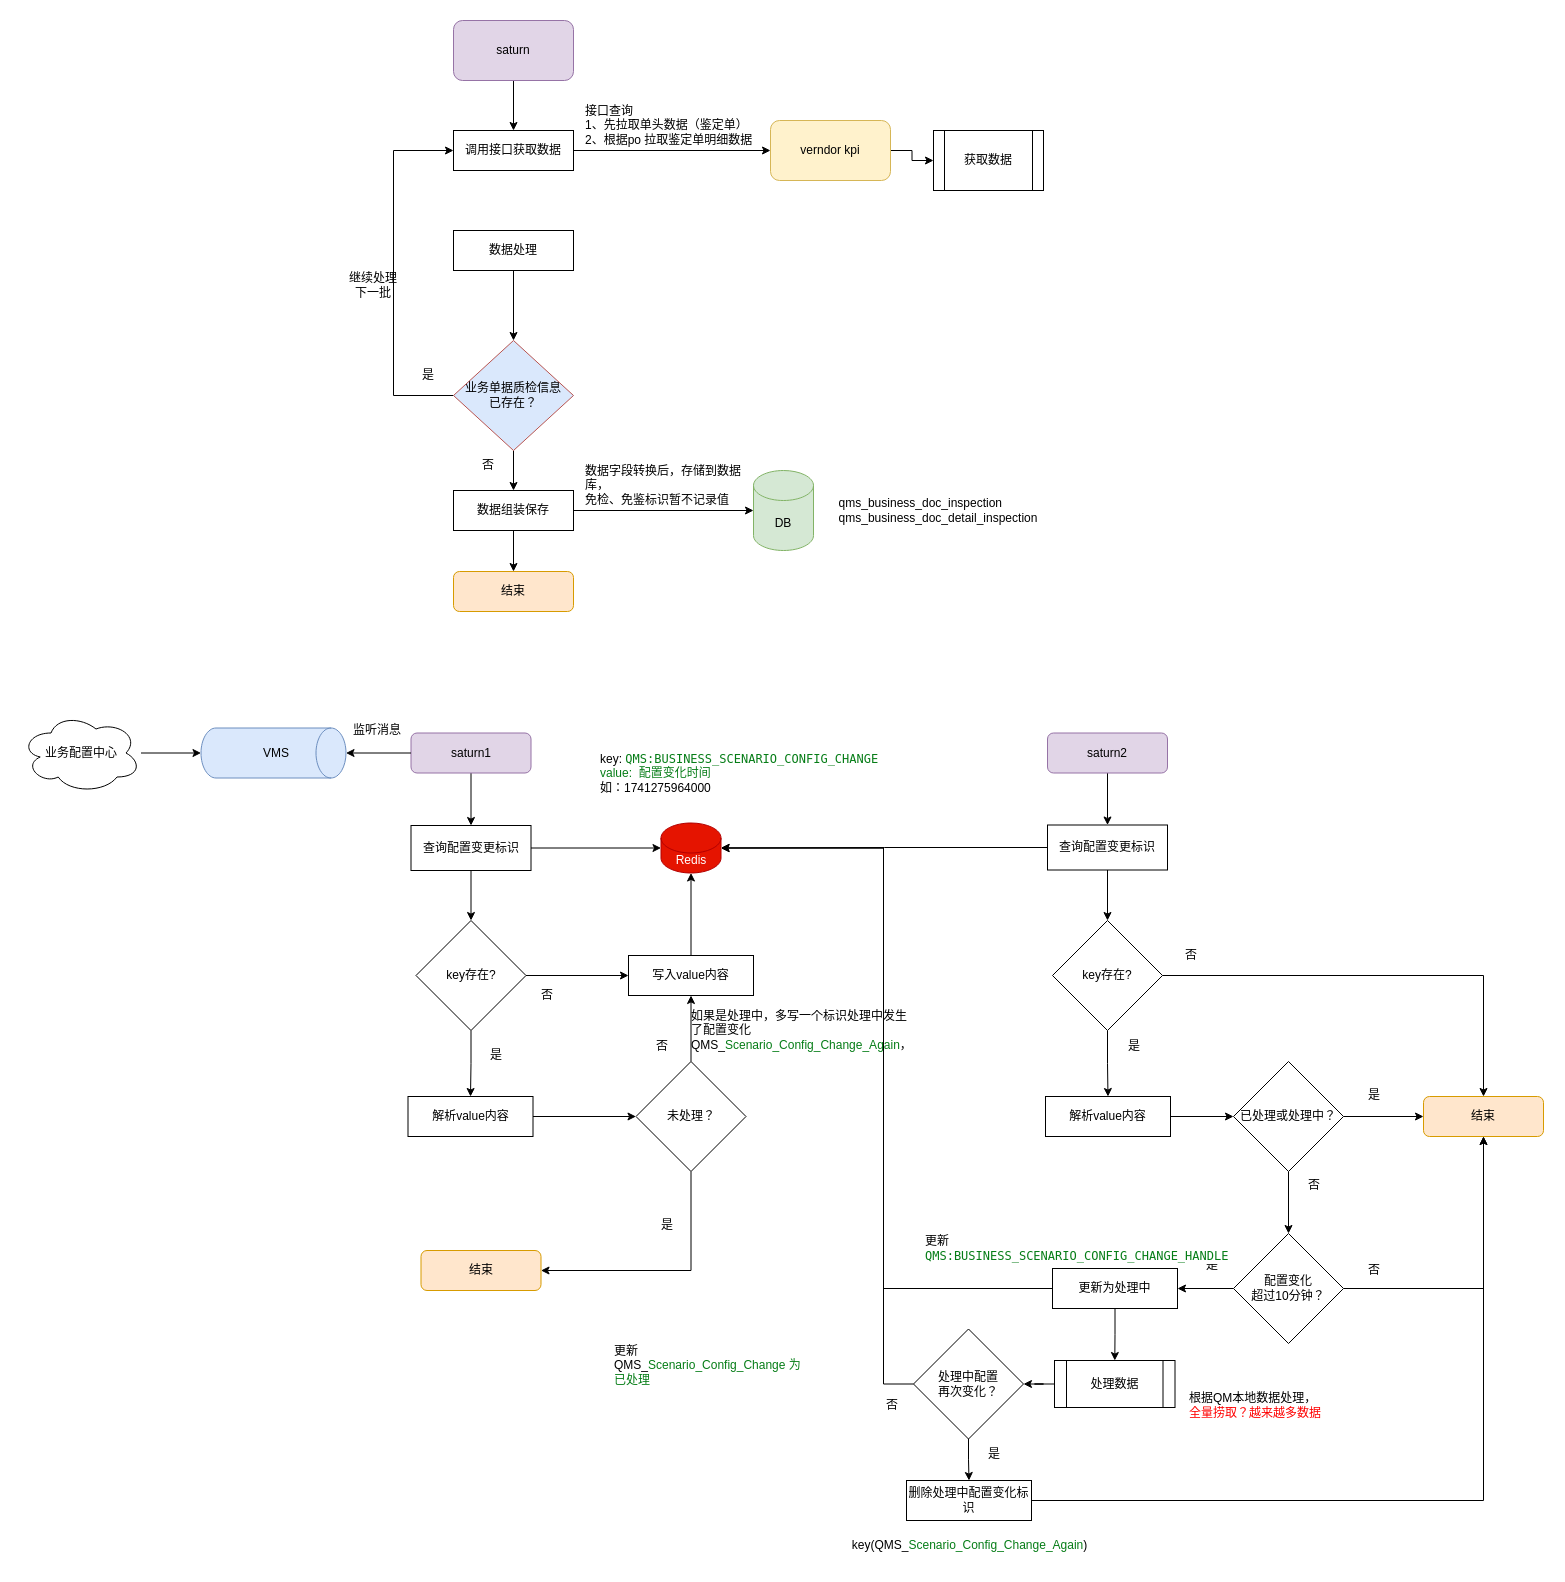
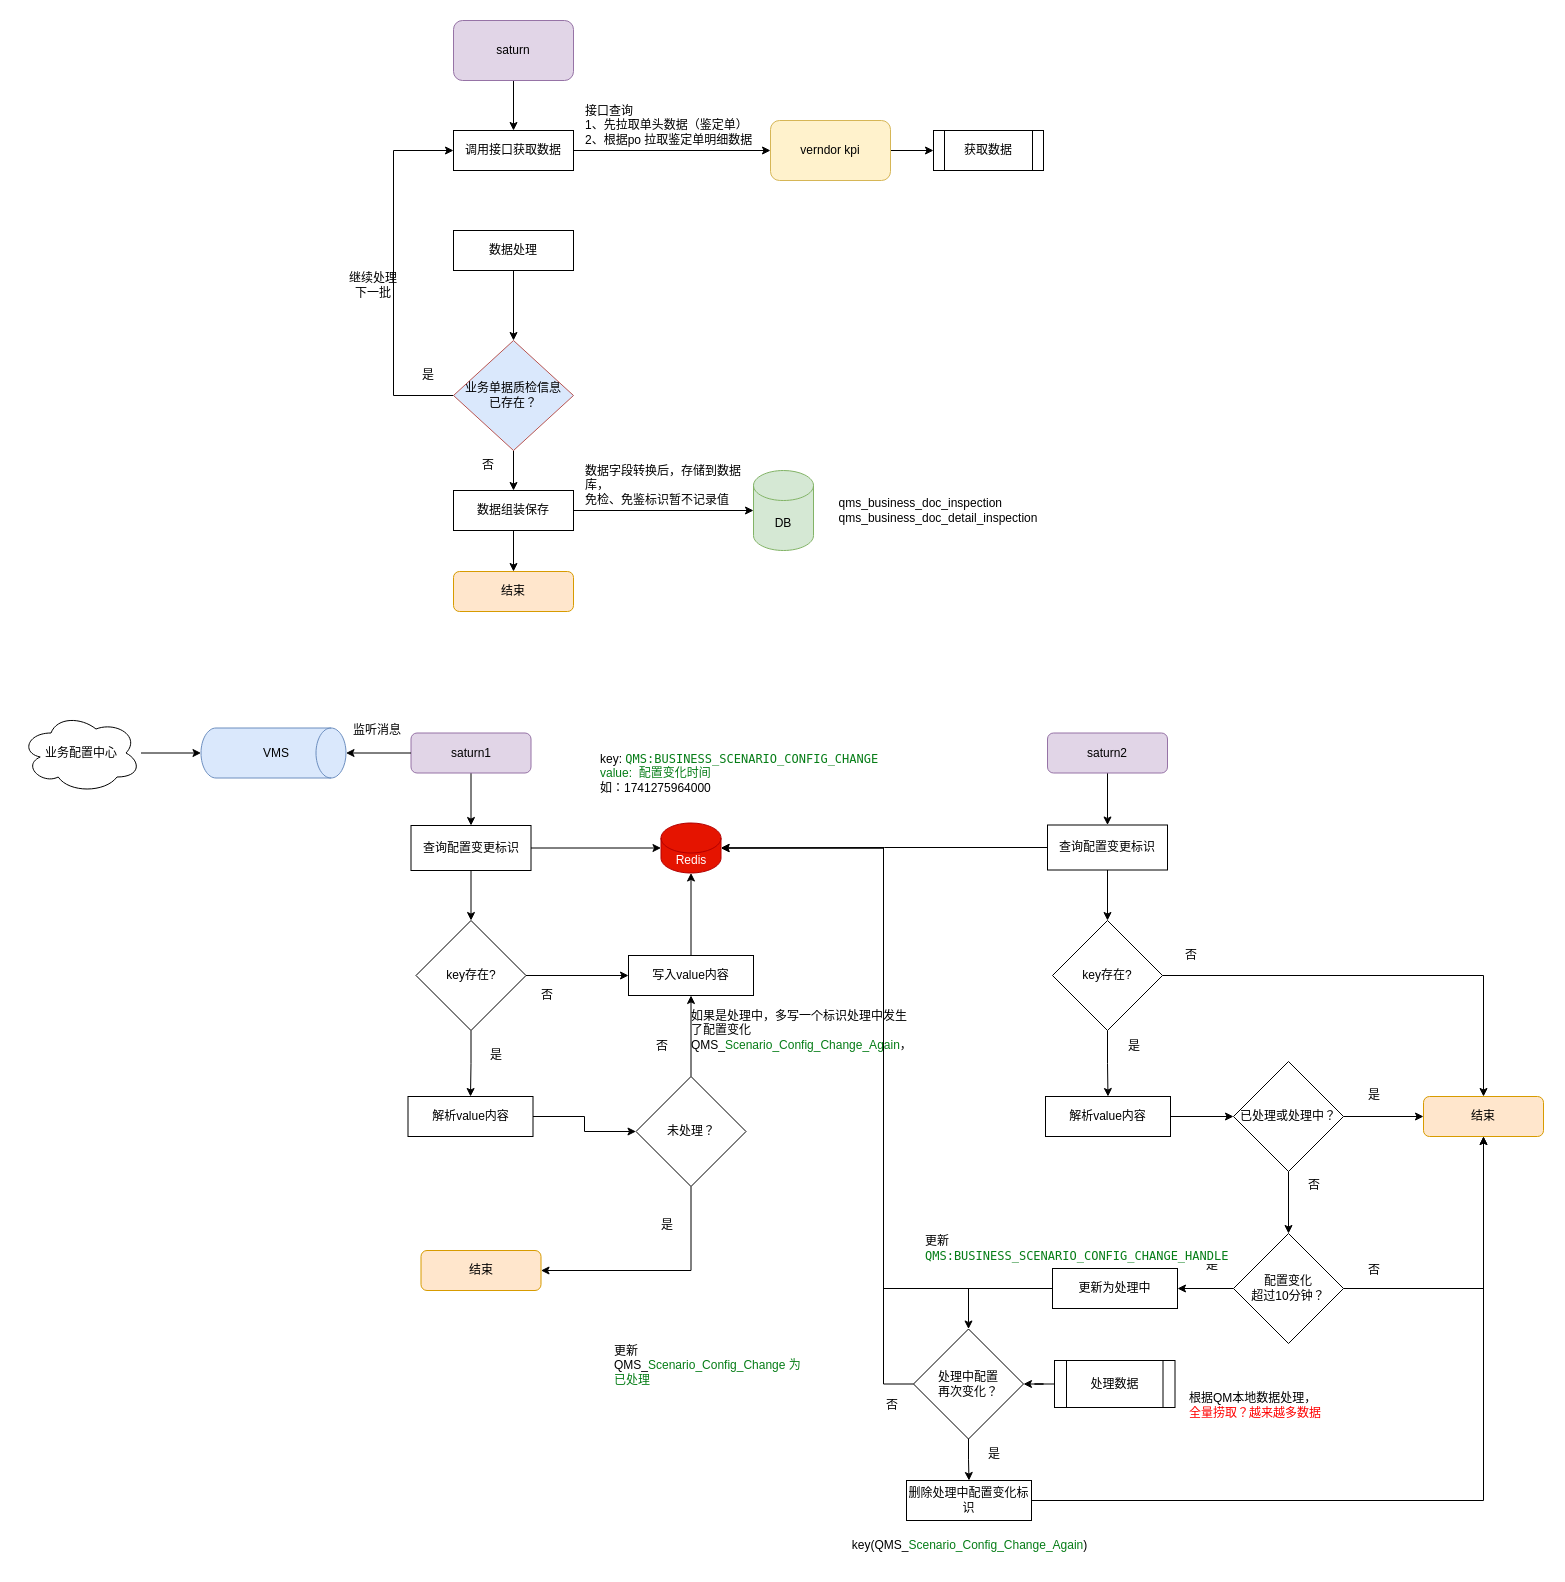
node "获取数据": size 110x60 -> 110x40
node "未处理？": moved (691, 1117) -> (691, 1132)
edge "更新为处理中" -> "处理数据": now "更新为处理中" -> "处理中配置 再次变化？"
